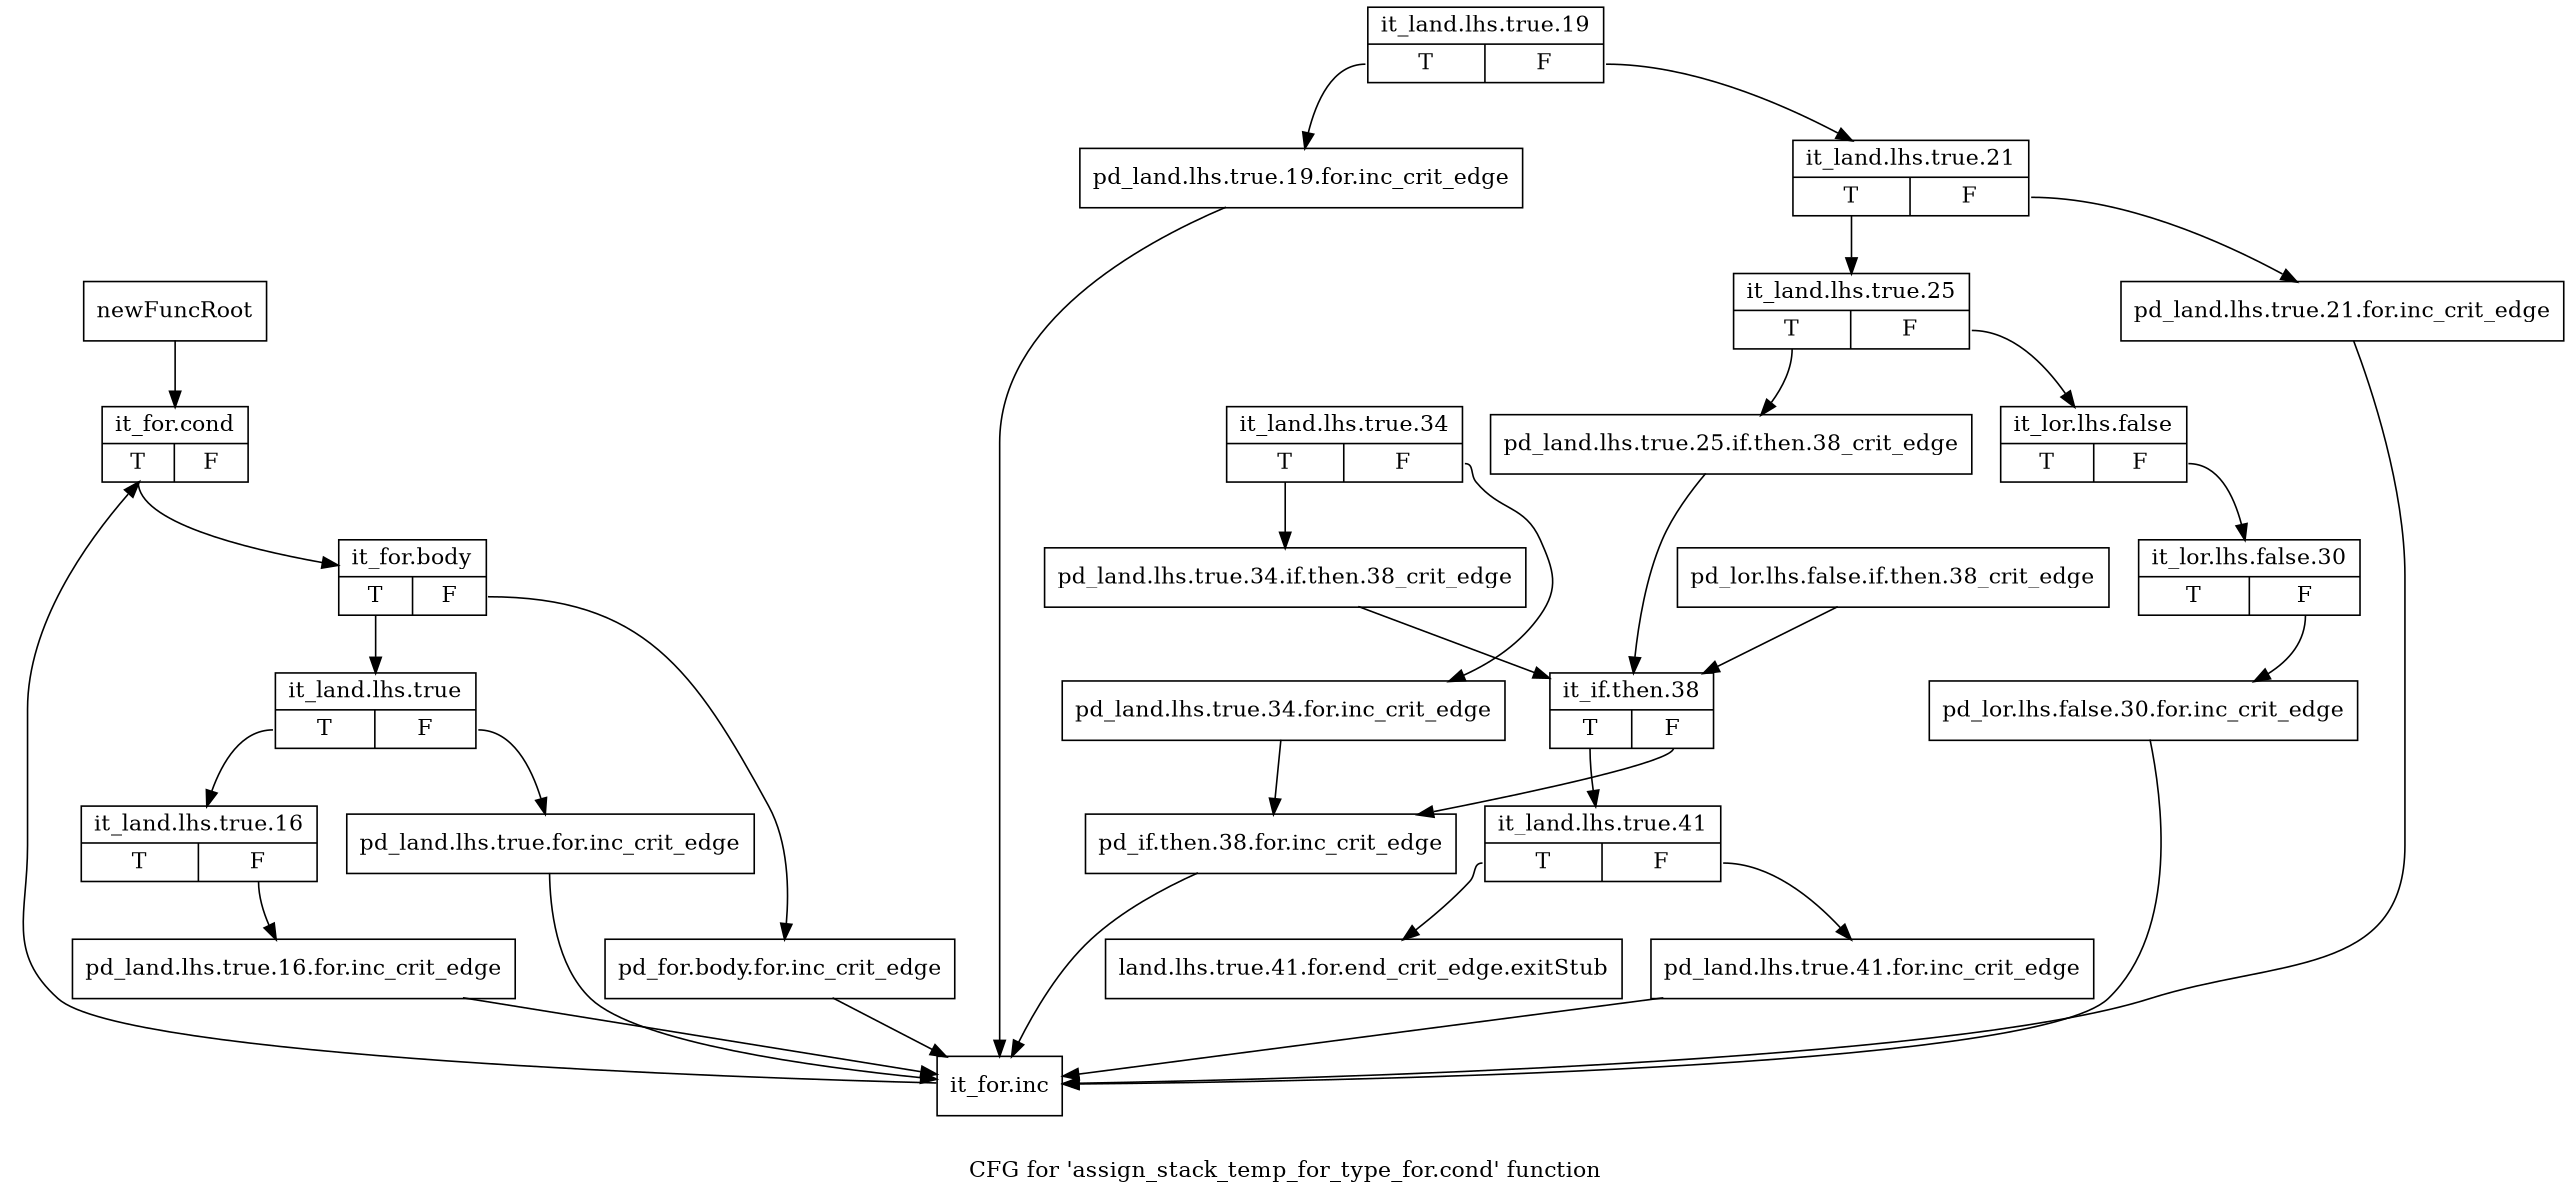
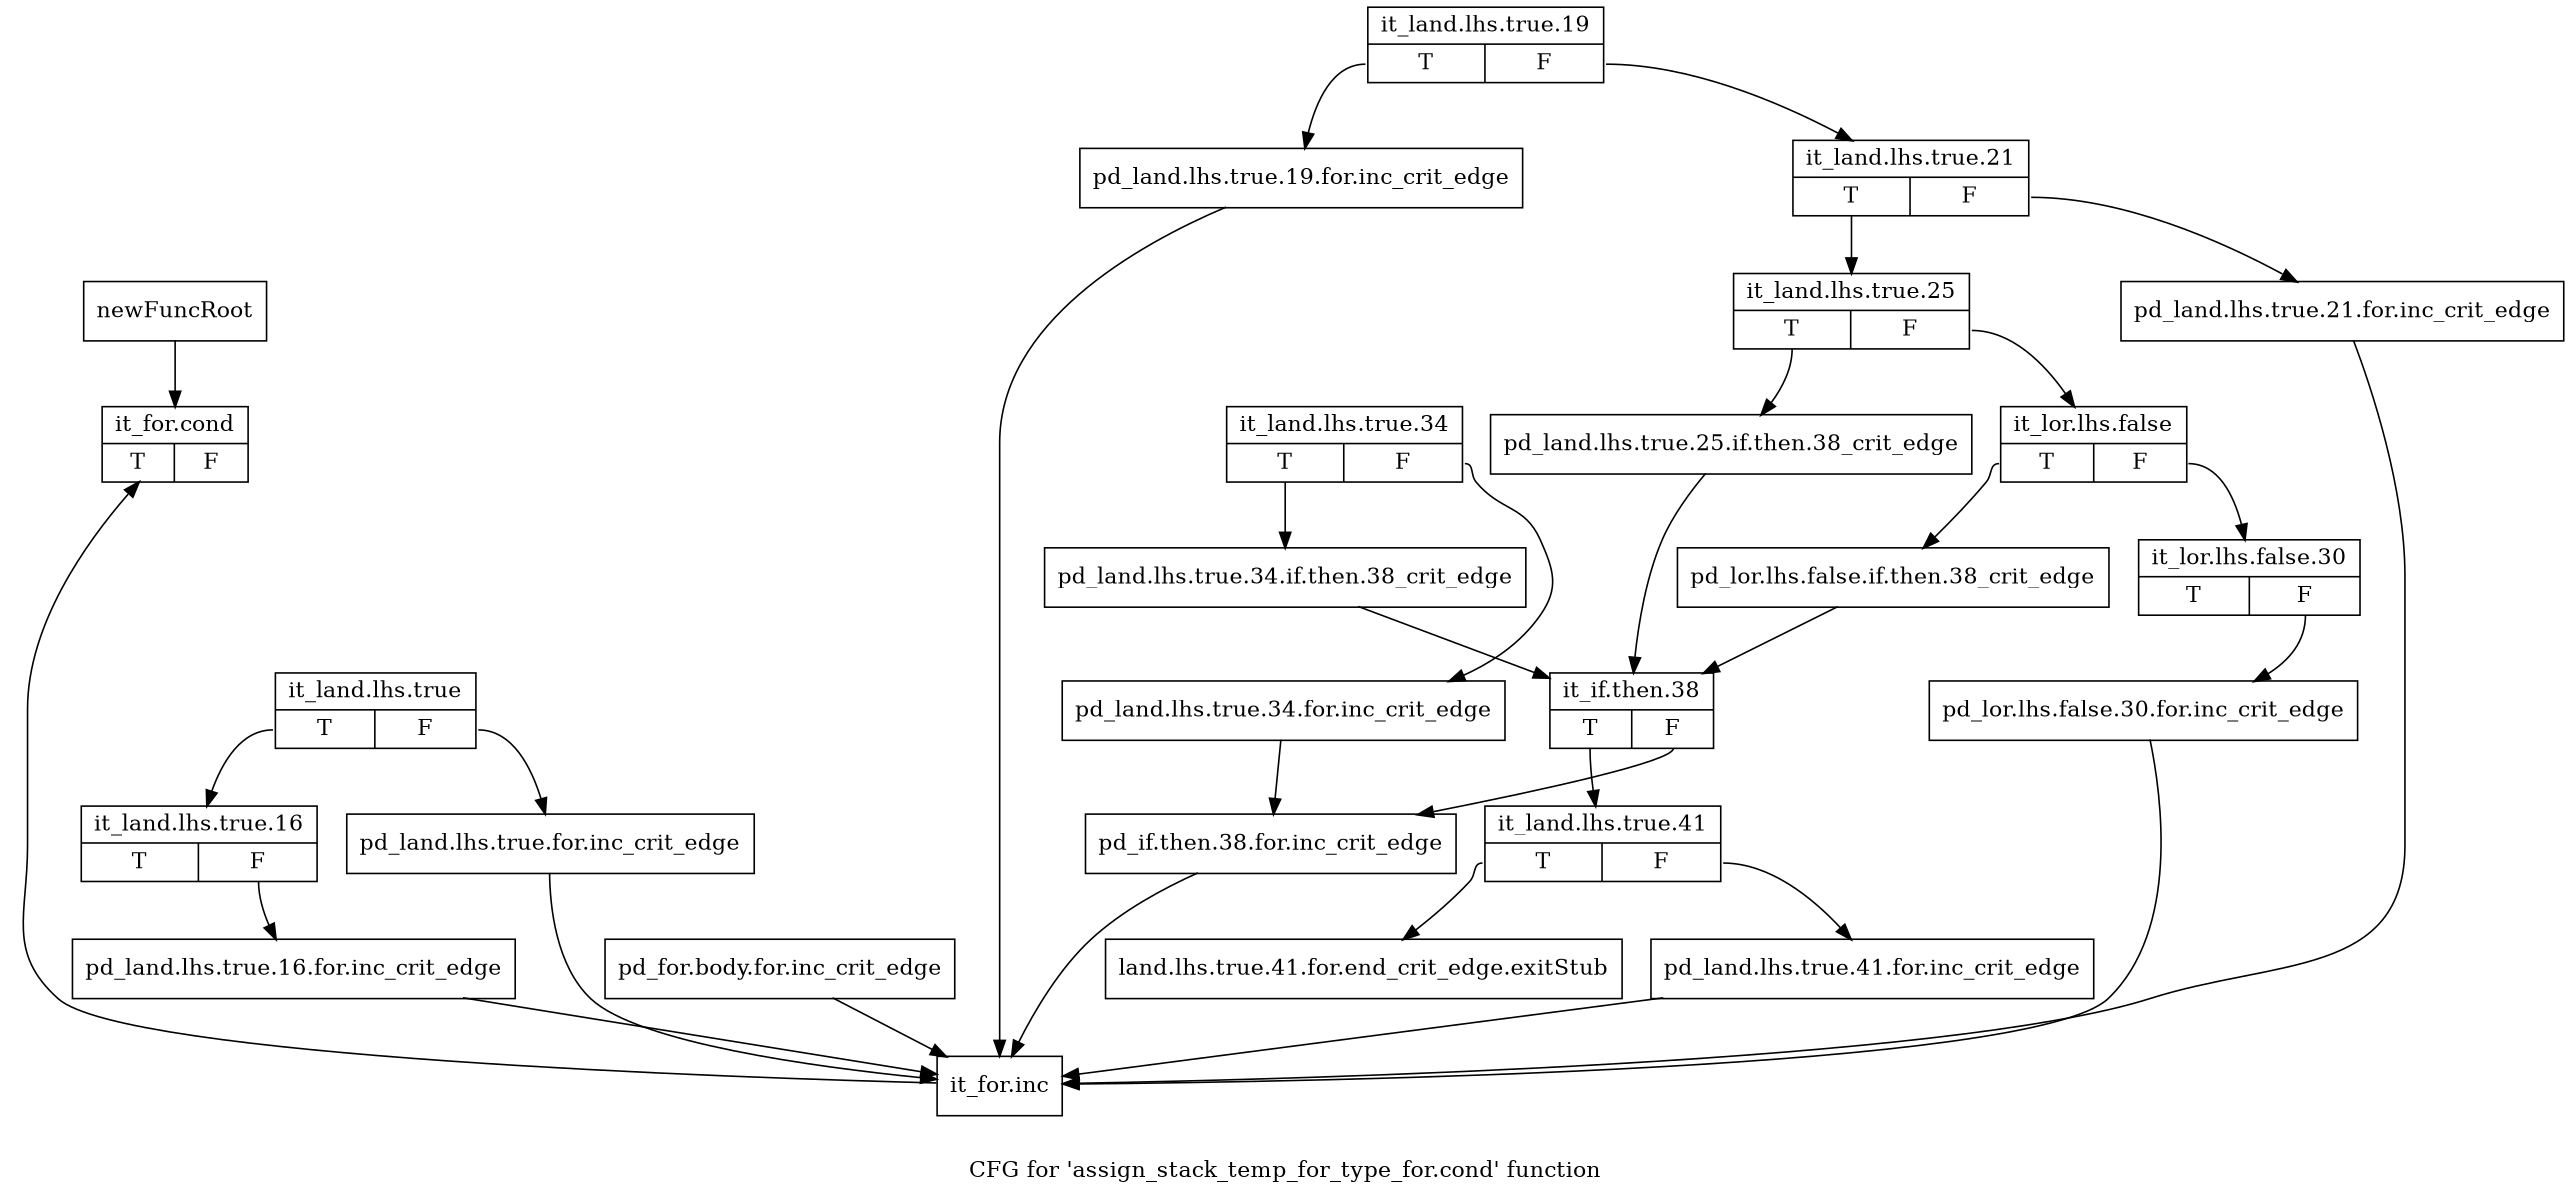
edge "it_lor.lhs.false" -> "pd_lor.lhs.false.if.then.38_crit_edge": added
node "it_for.body": removed
